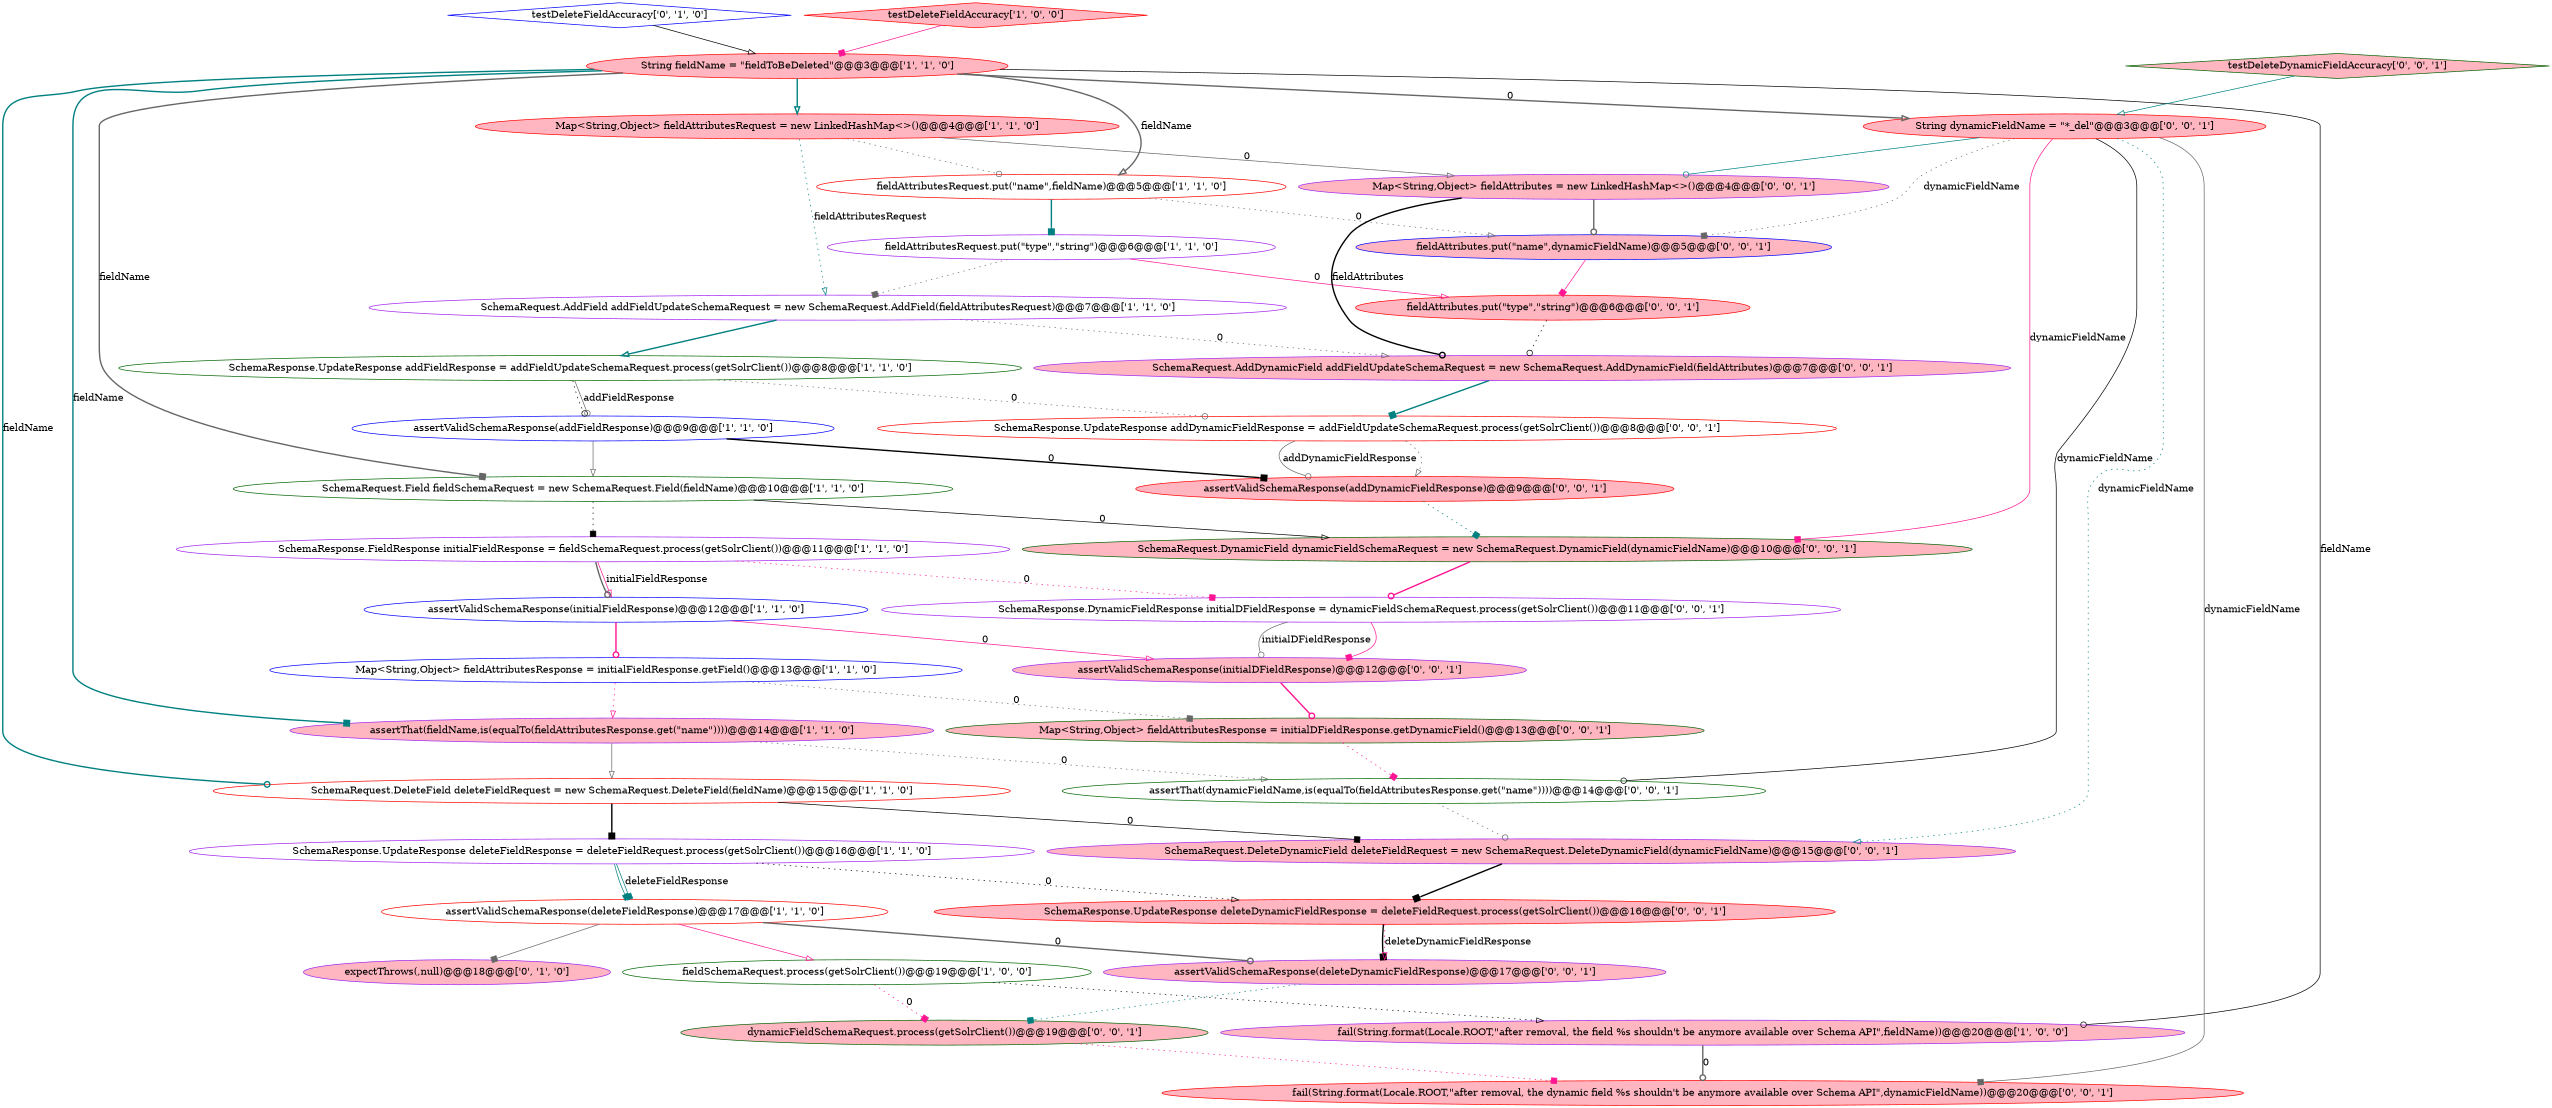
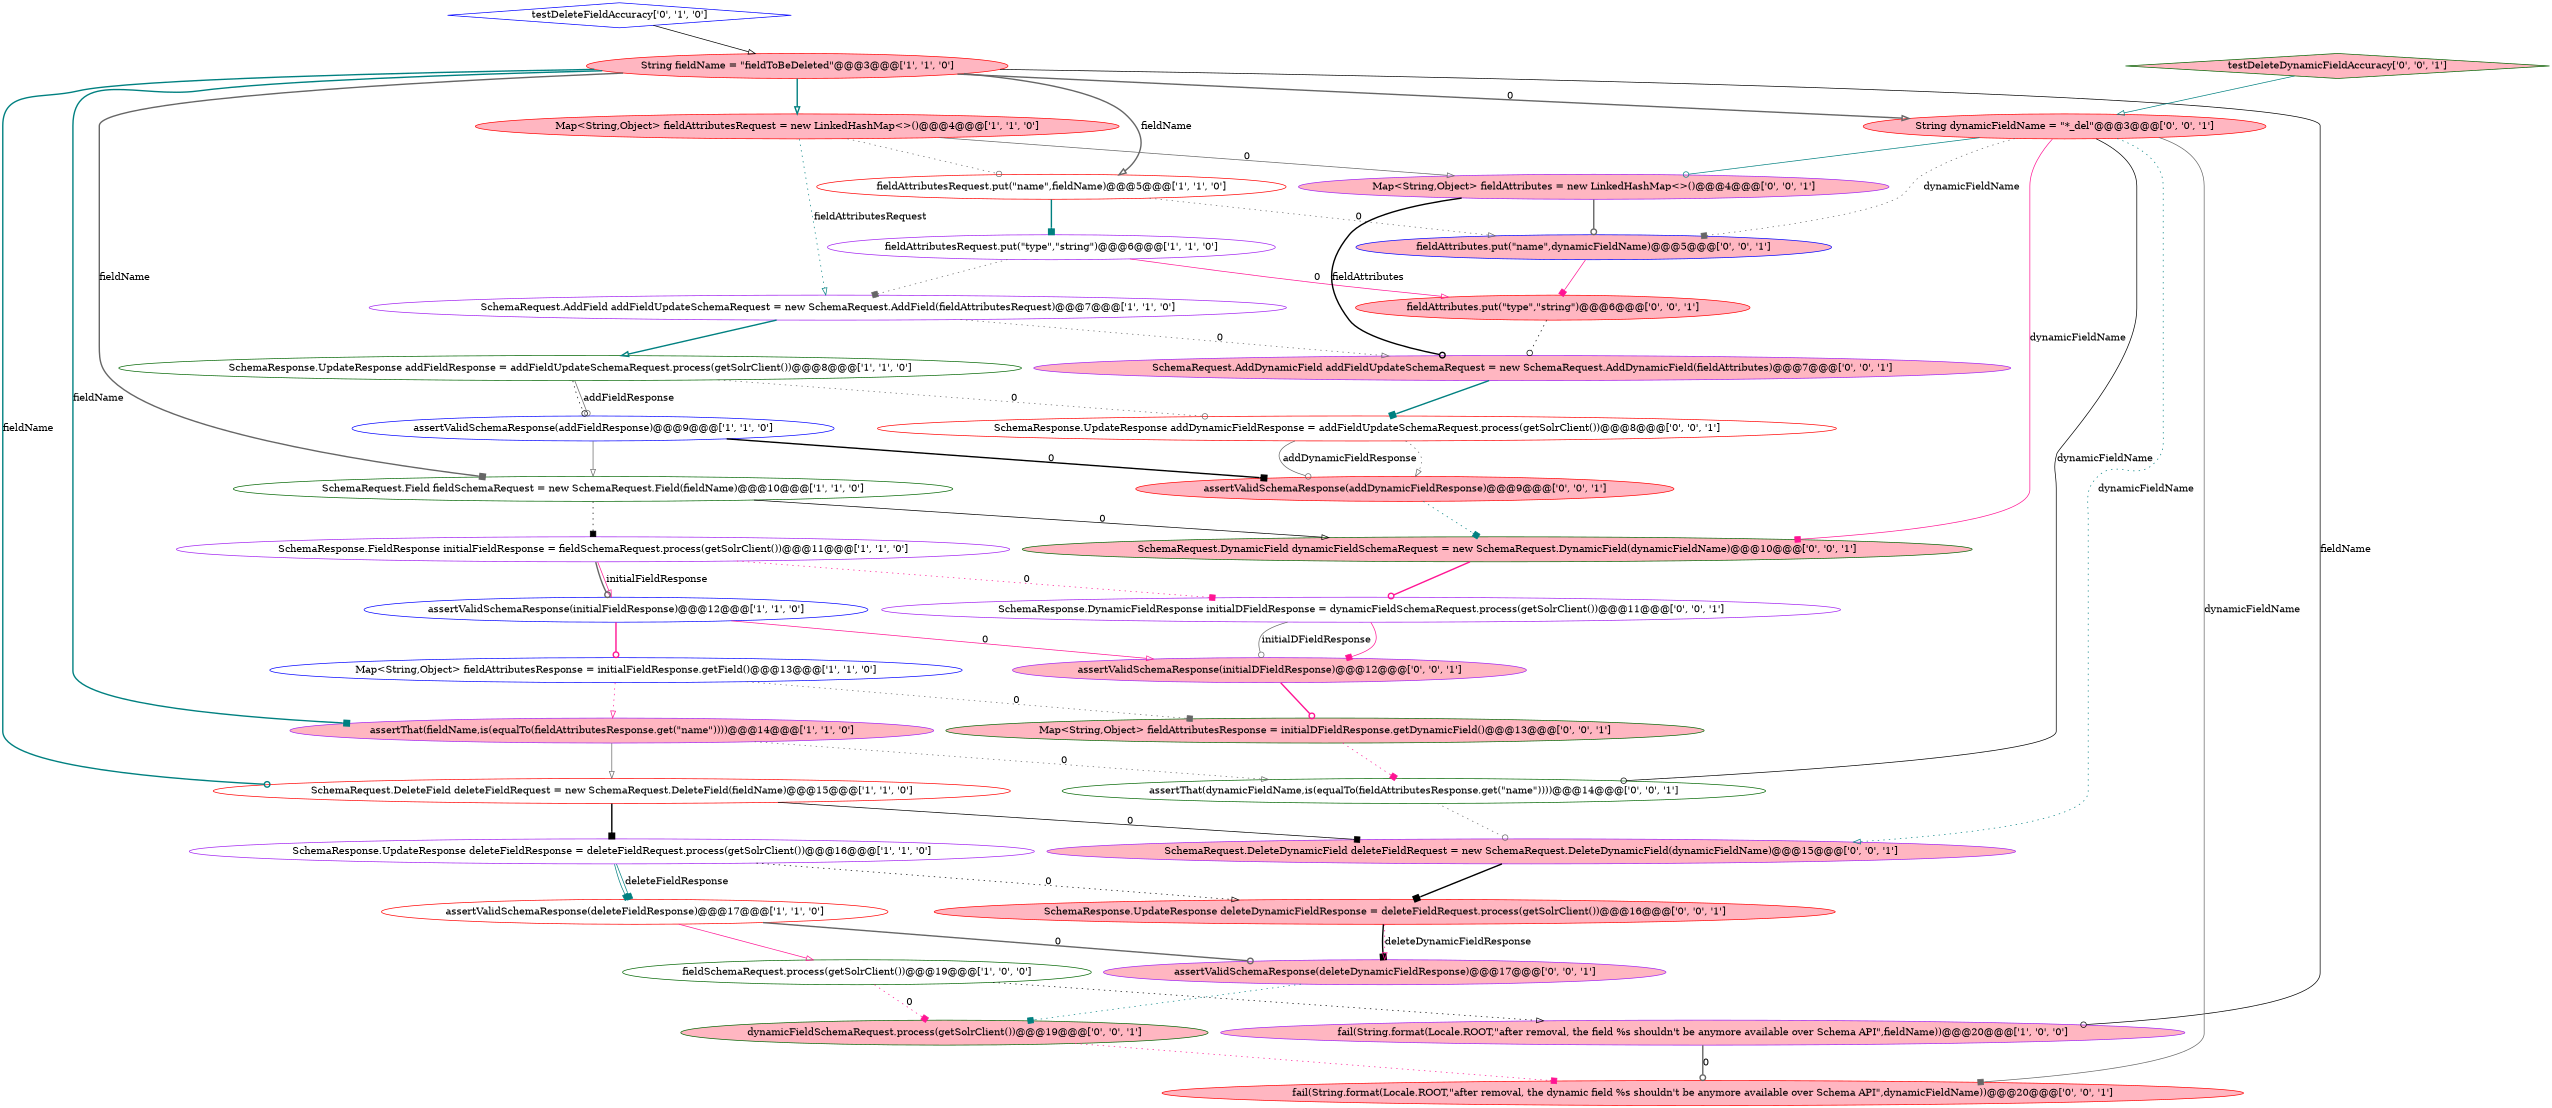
node "testDeleteFieldAccuracy['1', '0', '0']": removed
node "expectThrows(,null)@@@18@@@['0', '1', '0']": removed
